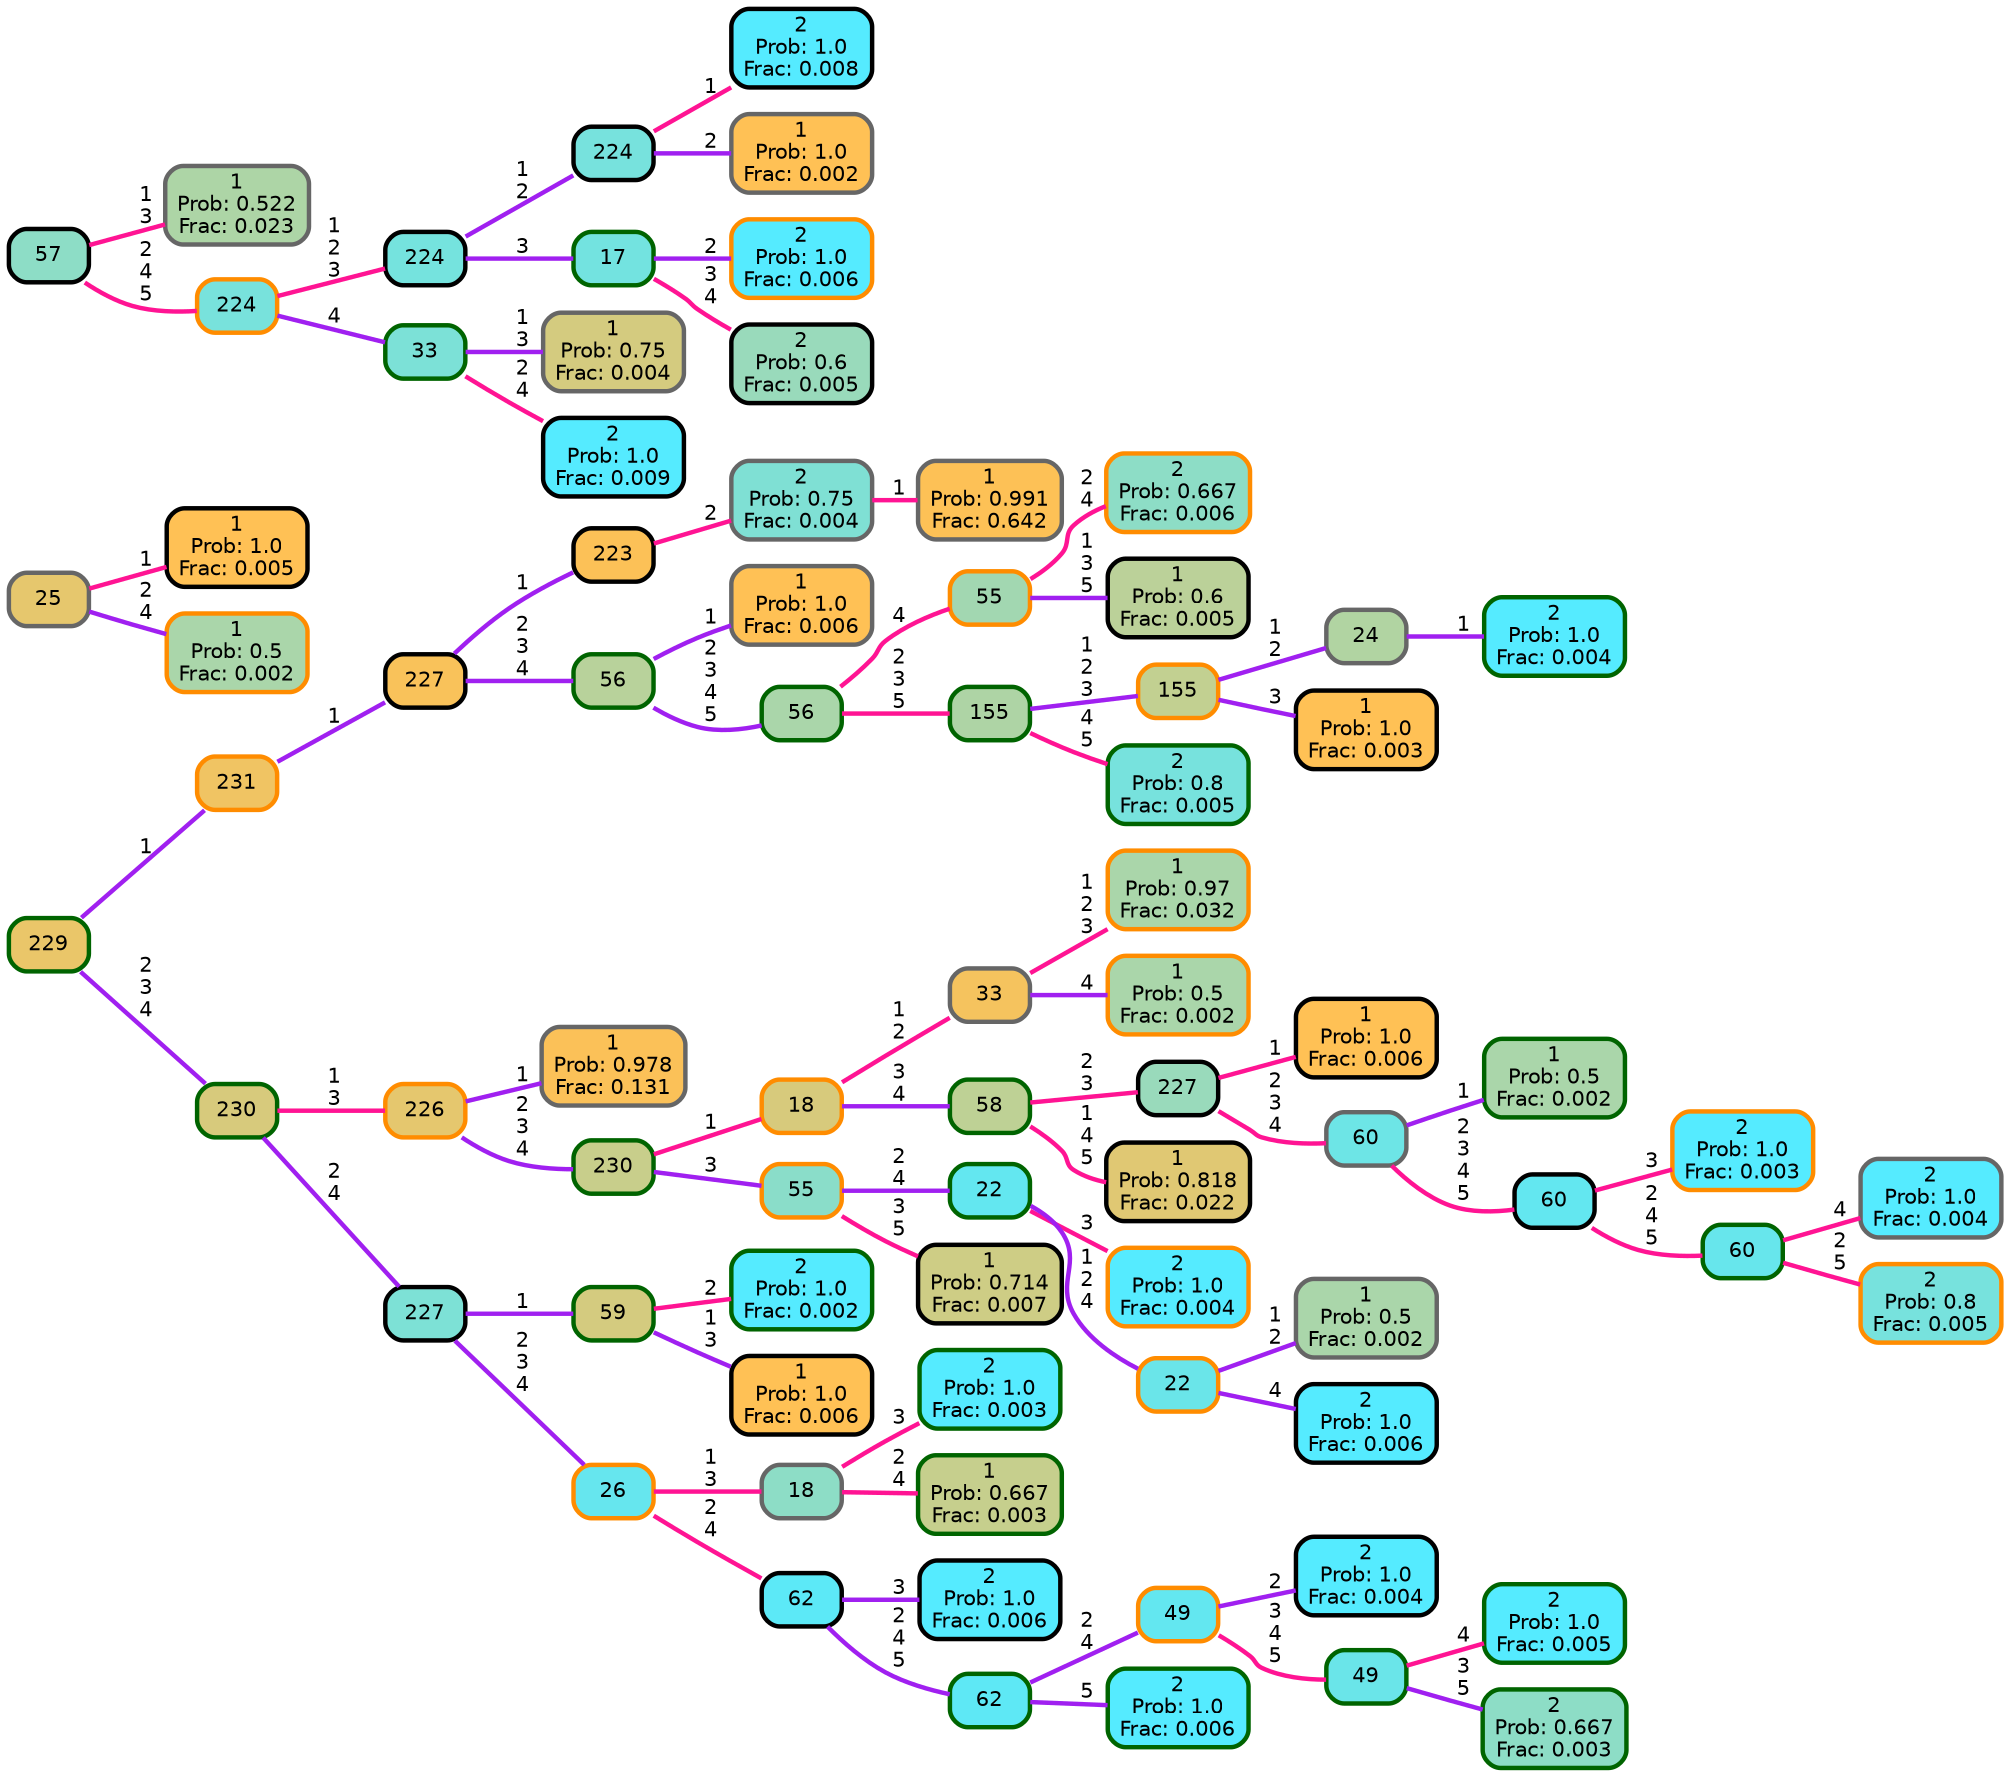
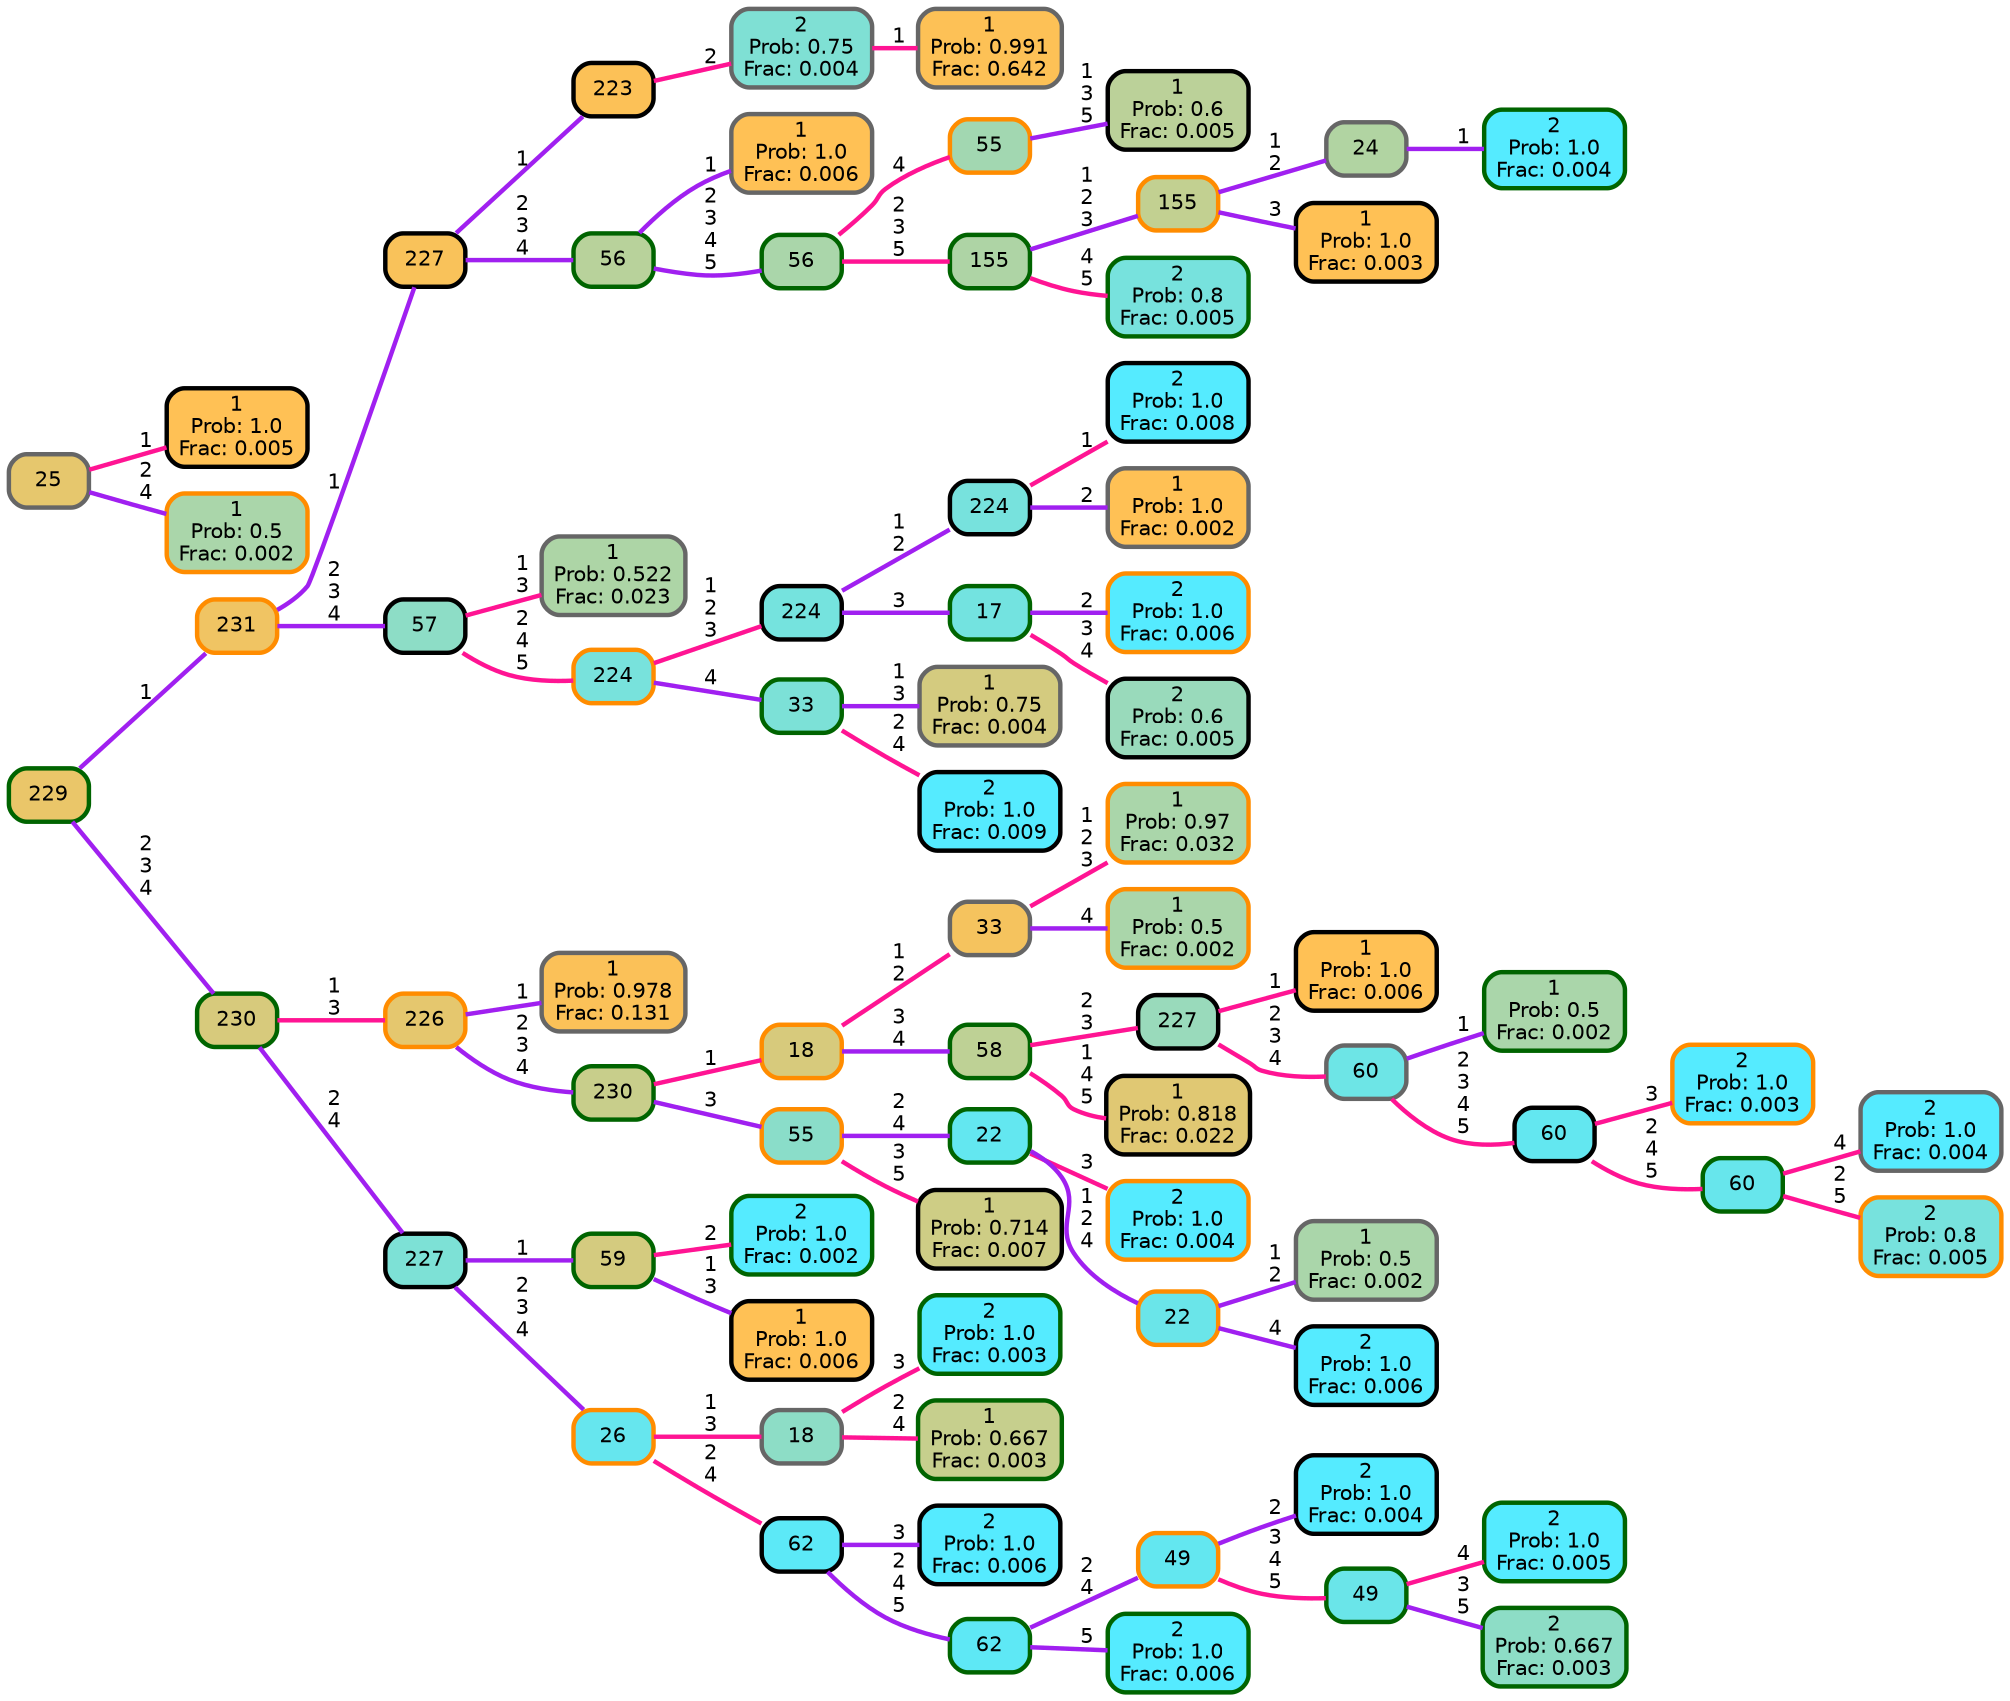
node "2 Prob: 0.667 Frac: 0.006": removed
edge "231" -- "57": added, label "2 3 4"
